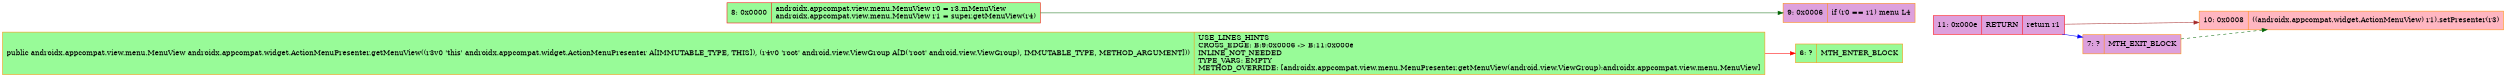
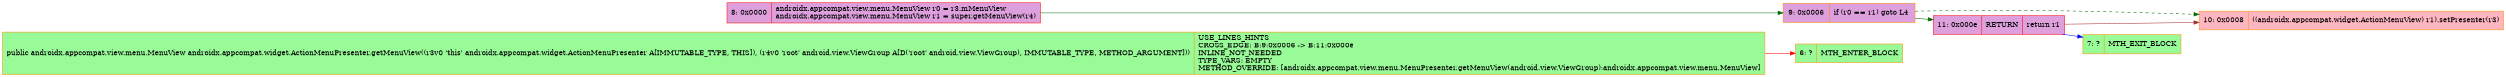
node "8: 0x0000": fillcolor palegreen -> plum
node "9: 0x0006": text "if (r0 == r1) menu L4" -> "if (r0 == r1) goto L4"
edge "9: 0x0006" -> "11: 0x000e": added
edge "7: ?" -> "10: 0x0008": now "9: 0x0006" -> "10: 0x0008"
node "7: ?": fillcolor plum -> palegreen
